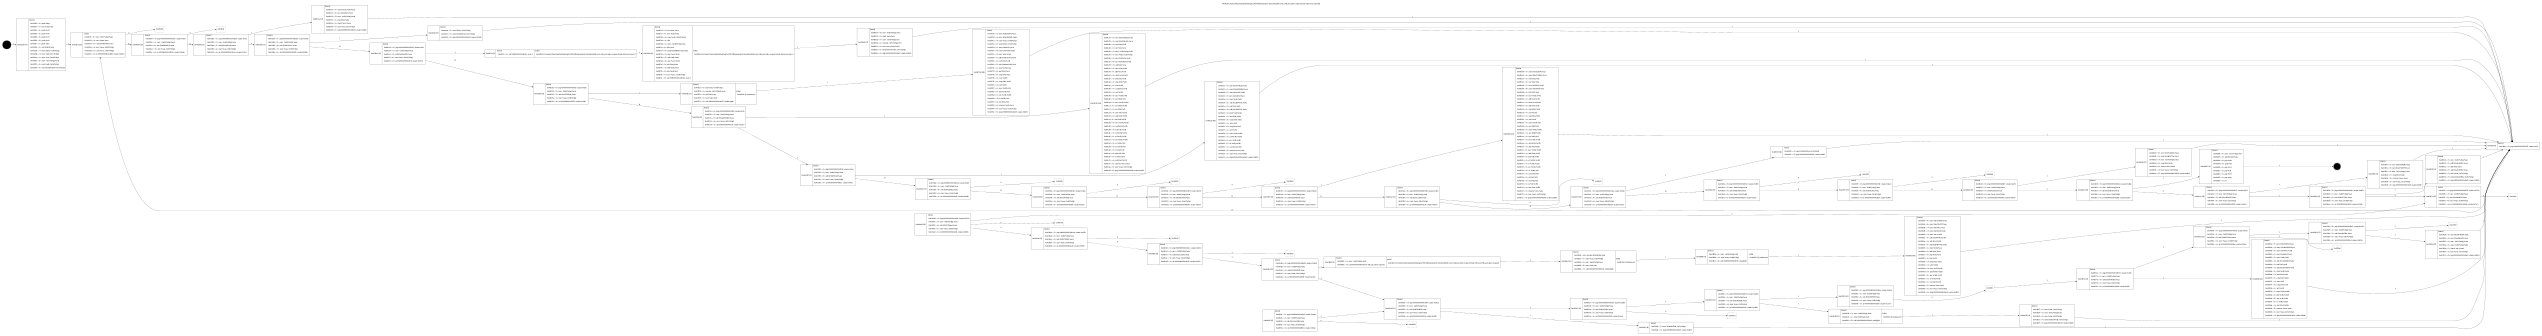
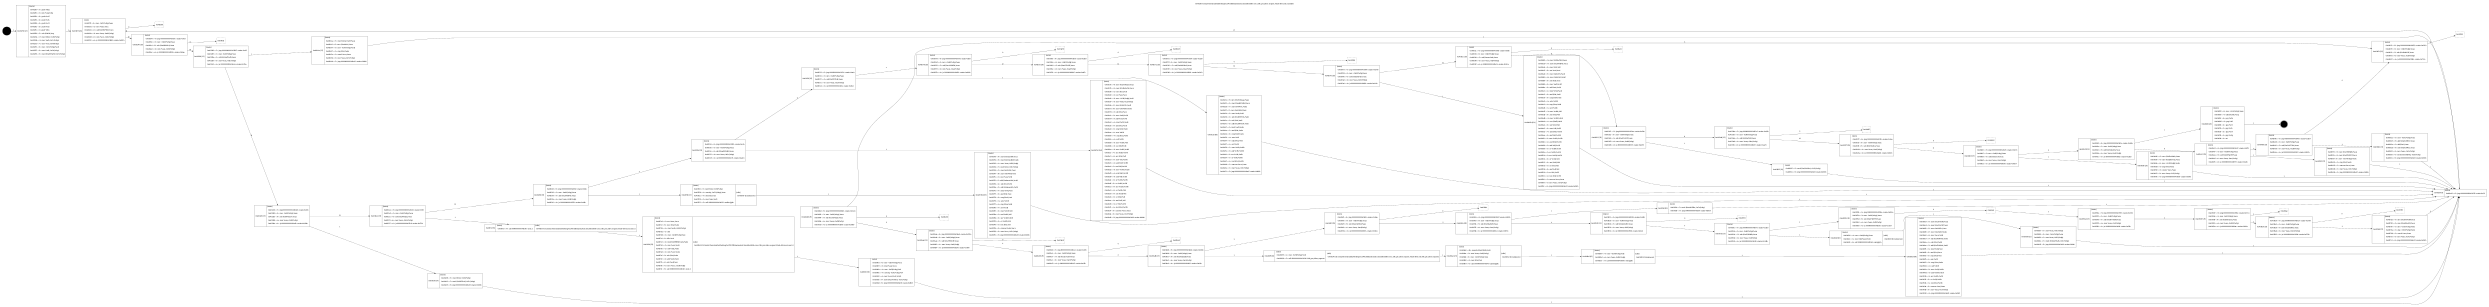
node "0x401841 [88]": removed
edge "0x4014d8 [25]" -> "0x40150a [25]": now "0x4014d8 [25]" -> "0x4014f1 [25]"
